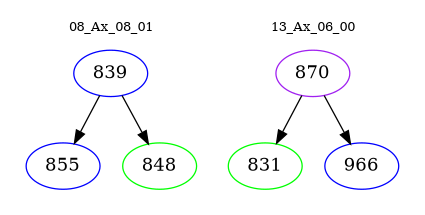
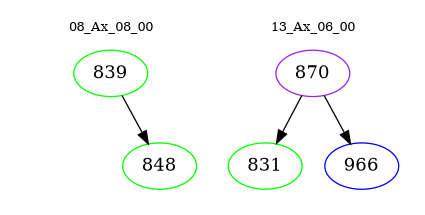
cluster "08_Ax_08_01": label "08_Ax_08_01" -> "08_Ax_08_00"
node "839": color blue -> green
node "855": removed
